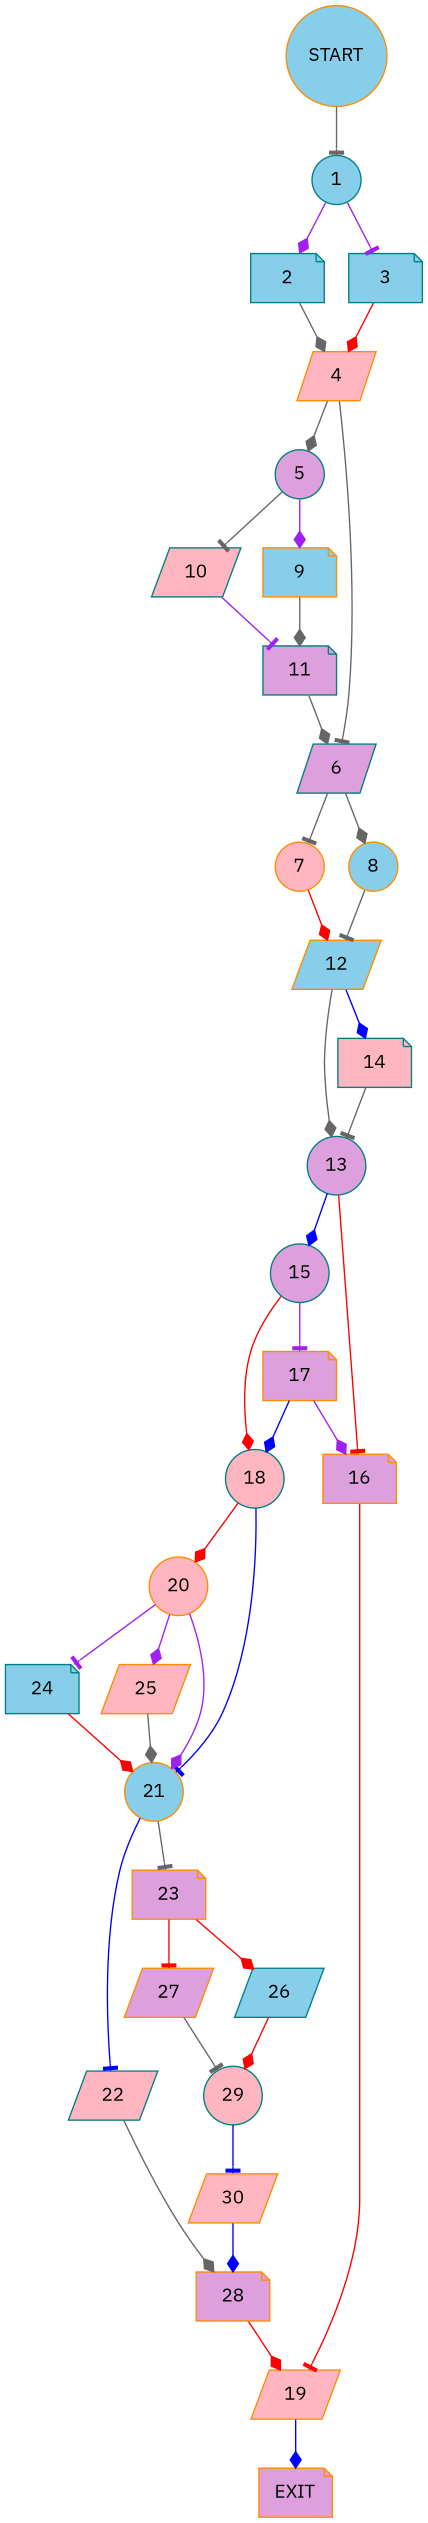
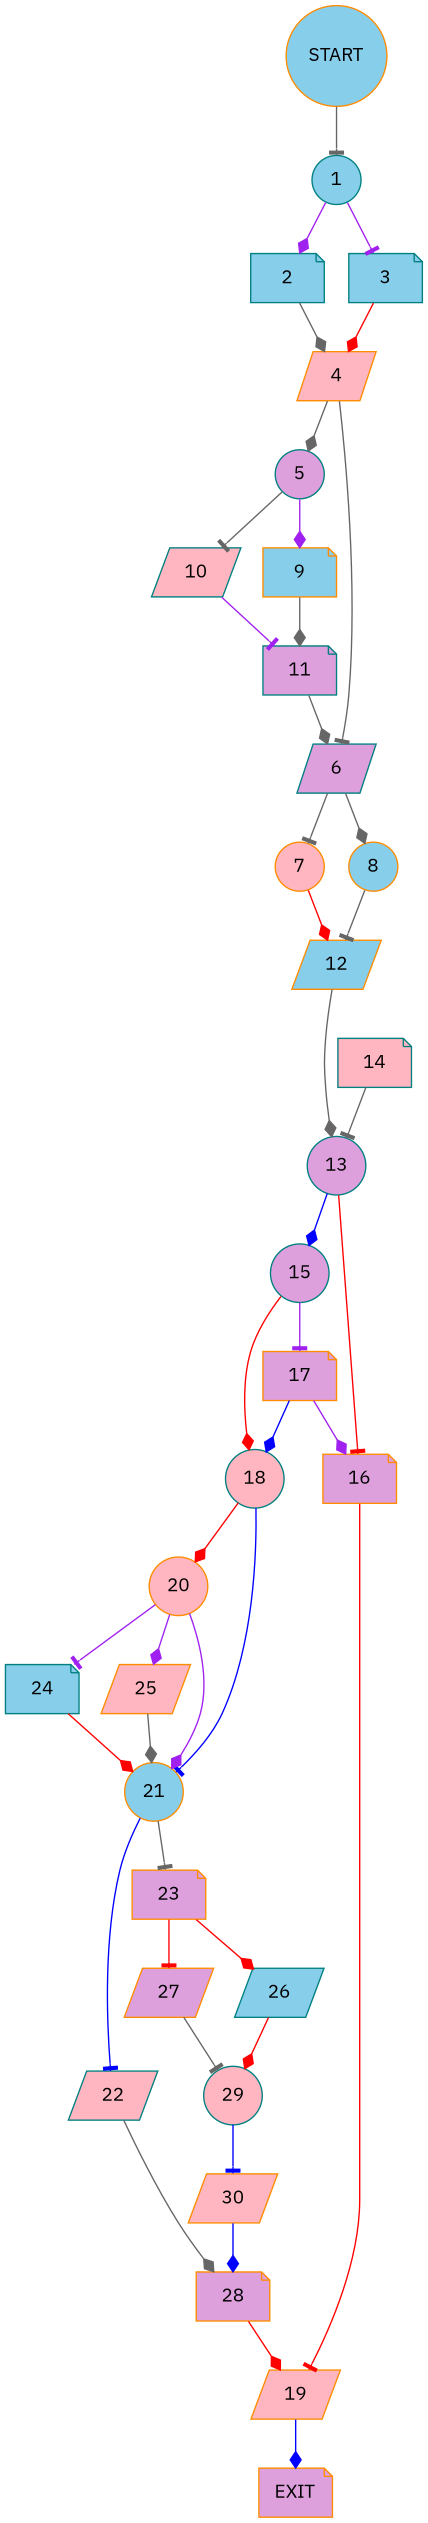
edge "12" -> "14": removed
